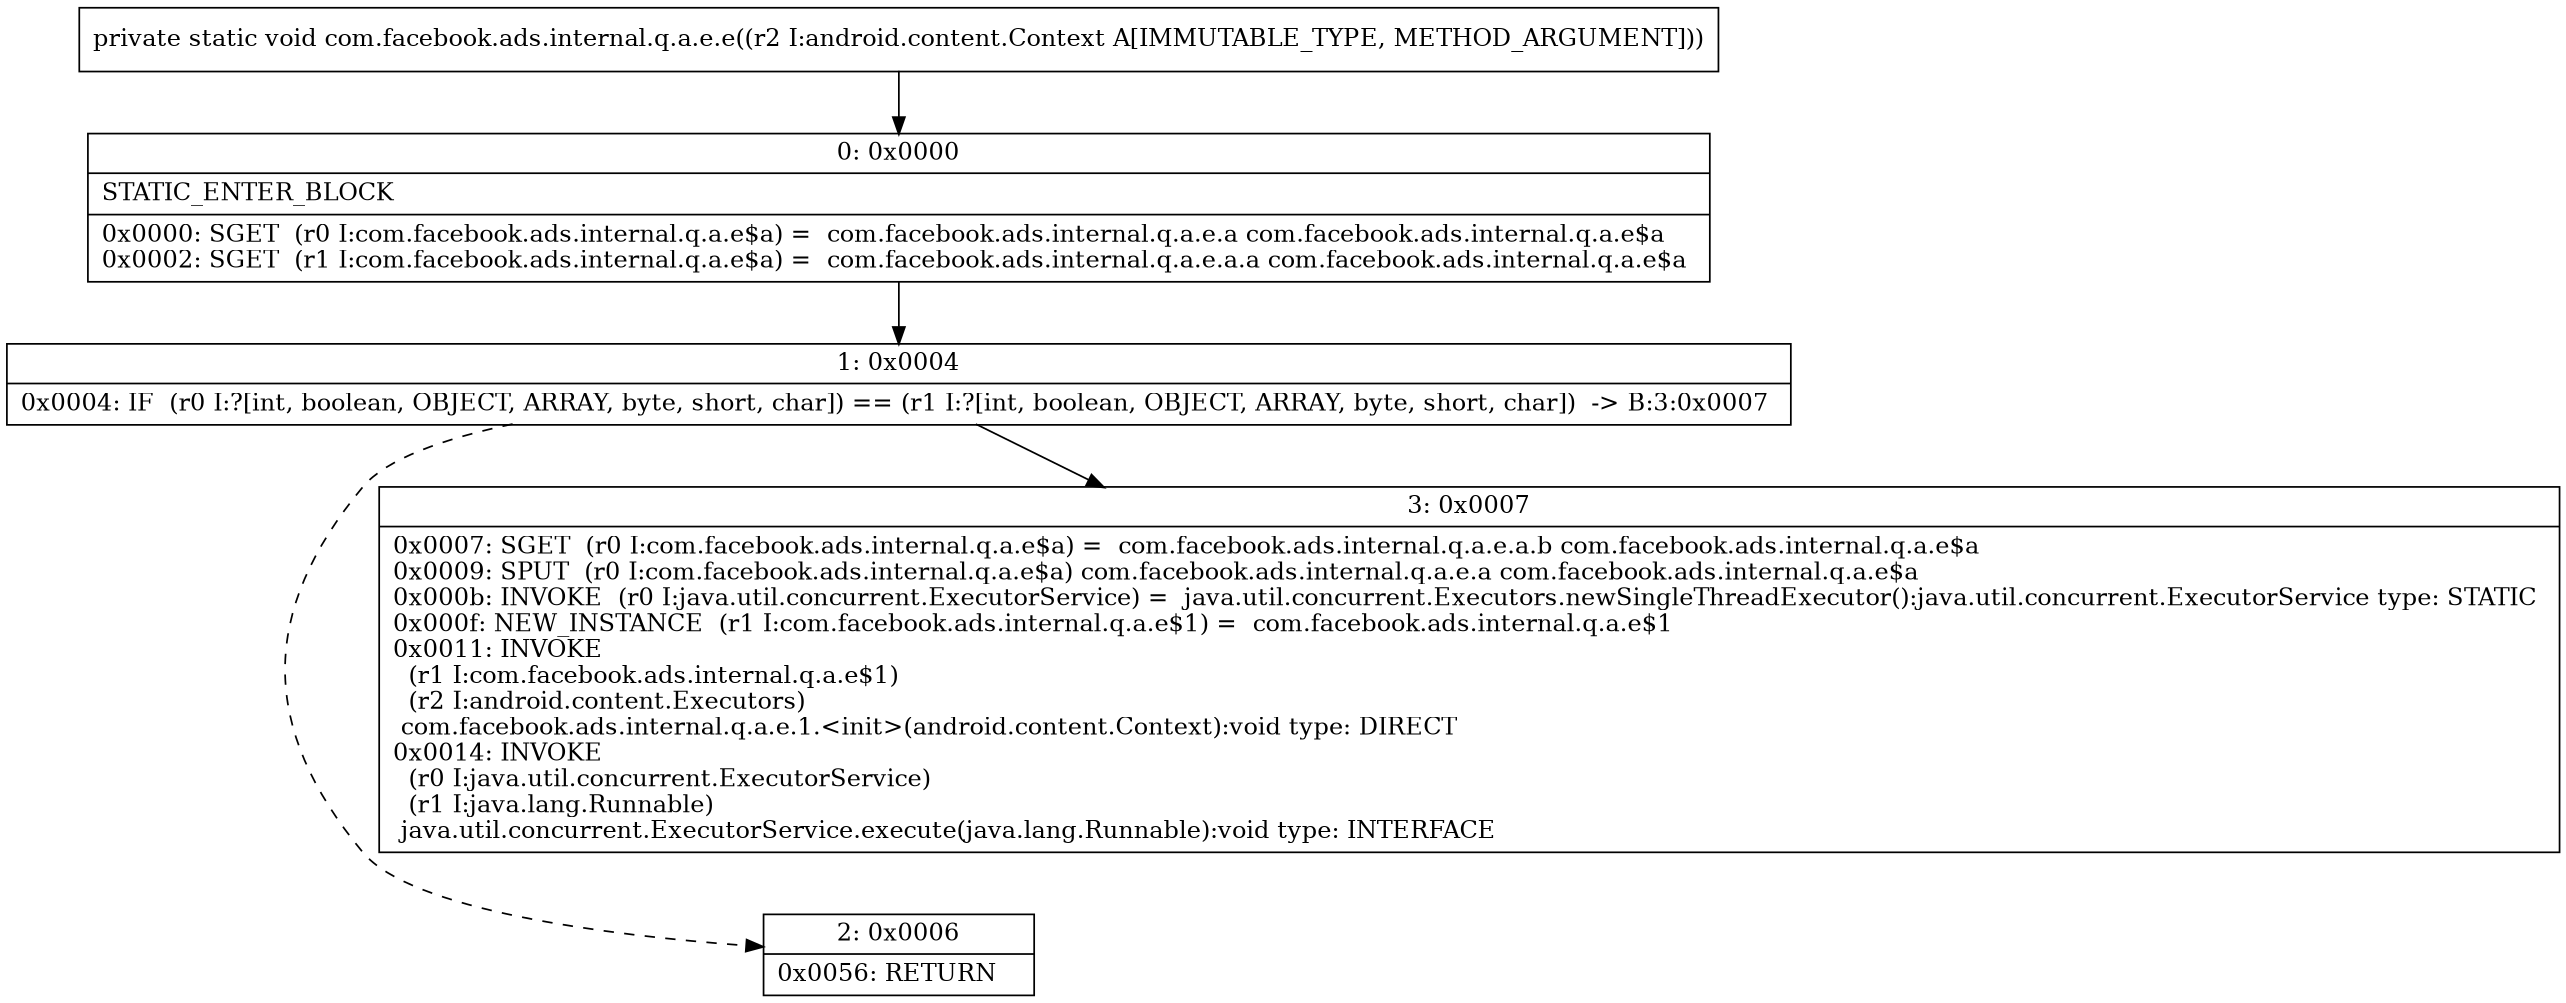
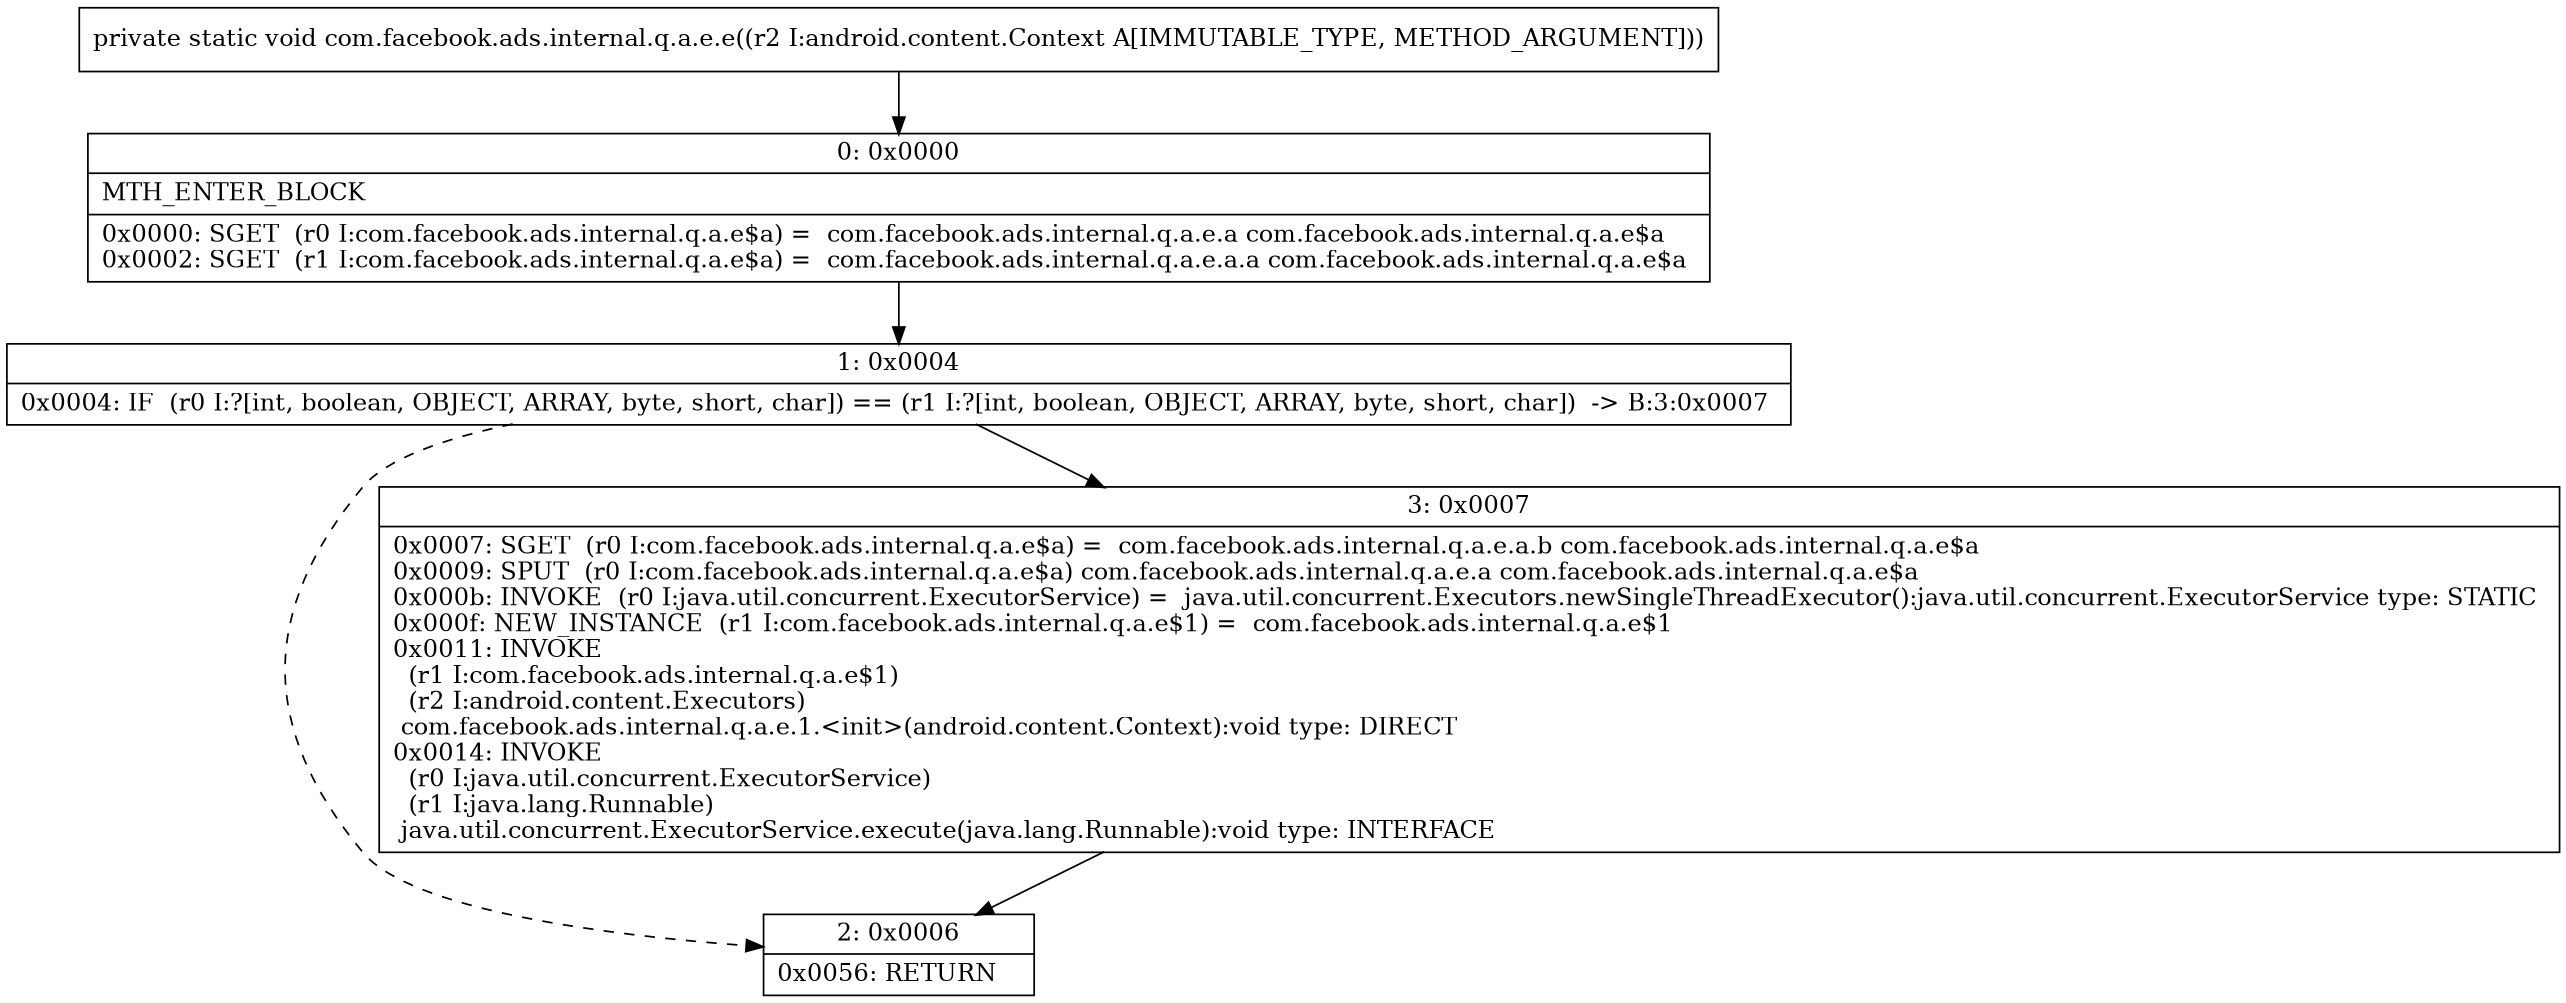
node "0: 0x0000": text "STATIC_ENTER_BLOCK" -> "MTH_ENTER_BLOCK"
edge "3: 0x0007" -> "2: 0x0006": added
